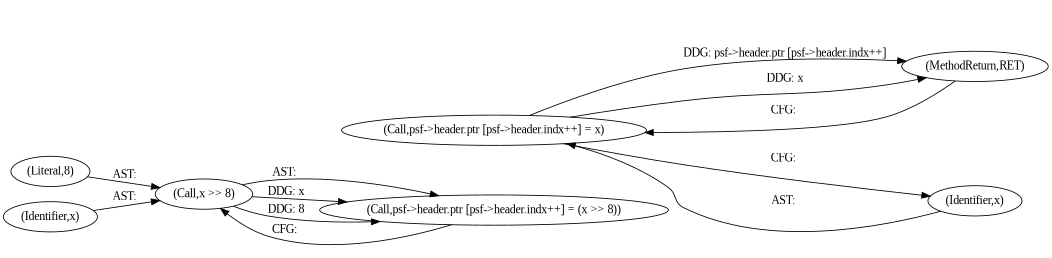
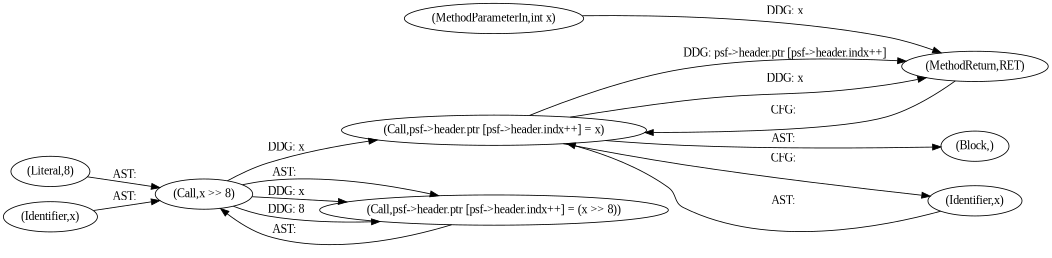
node "(MethodParameterIn,int x)": added
node "(Block,)": added
edge "(Call,x >> 8)" -> "(Call,psf->header.ptr [psf->header.indx++] = x)": added, label "DDG: x"
edge "(Call,psf->header.ptr [psf->header.indx++] = (x >> 8))" -> "(Call,x >> 8)": label "CFG: " -> "AST: "
